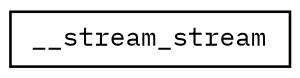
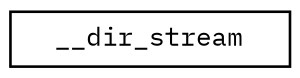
node "__stream_stream": label "__stream_stream" -> "__dir_stream"
